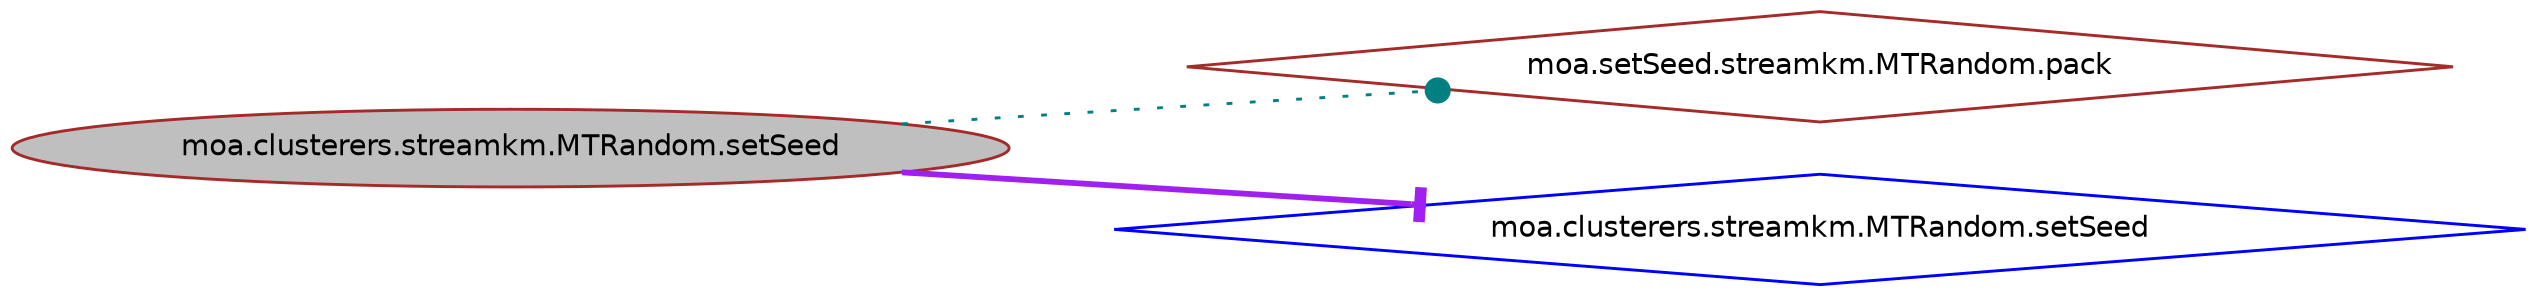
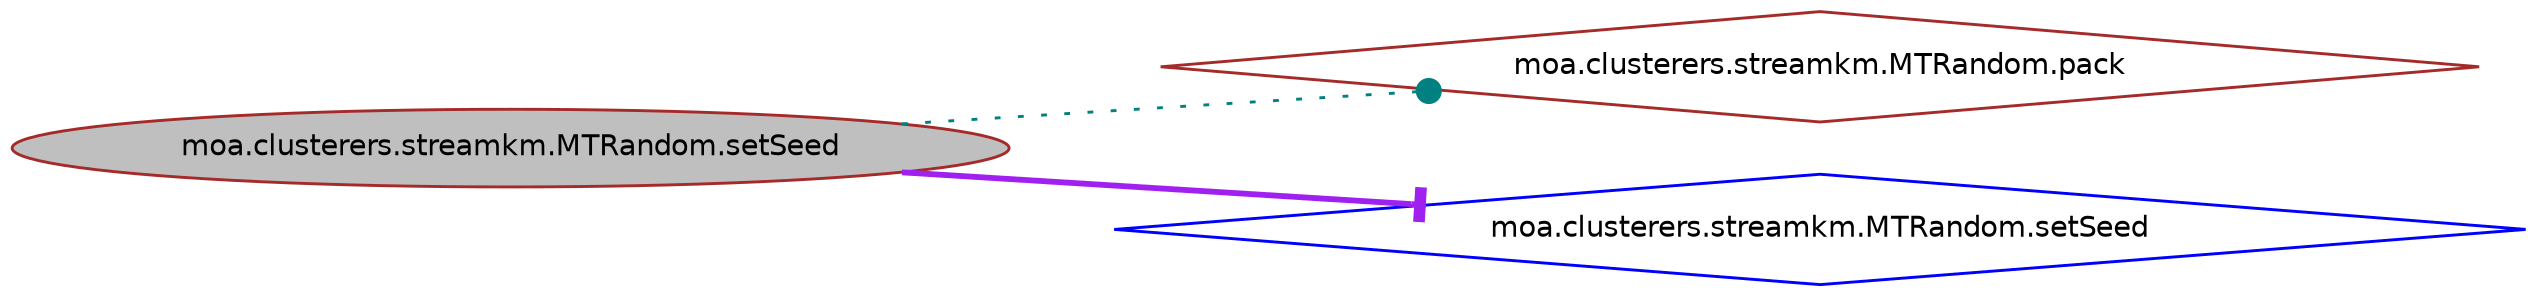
node "moa.setSeed.streamkm.MTRandom.pack": label "moa.setSeed.streamkm.MTRandom.pack" -> "moa.clusterers.streamkm.MTRandom.pack"
